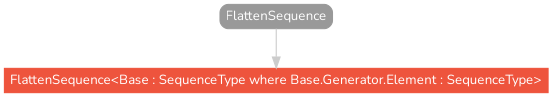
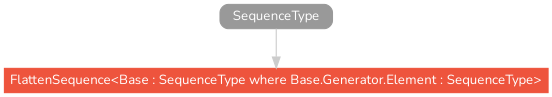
node "FlattenSequence": label "FlattenSequence" -> "SequenceType"
